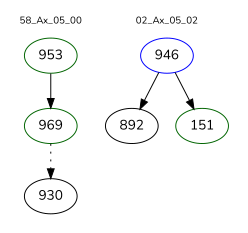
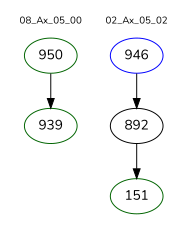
cluster "58_Ax_05_00": label "58_Ax_05_00" -> "08_Ax_05_00"
node "953": label "953" -> "950"
edge "946" -> "151": now "892" -> "151"
node "969": label "969" -> "939"
node "930": removed
